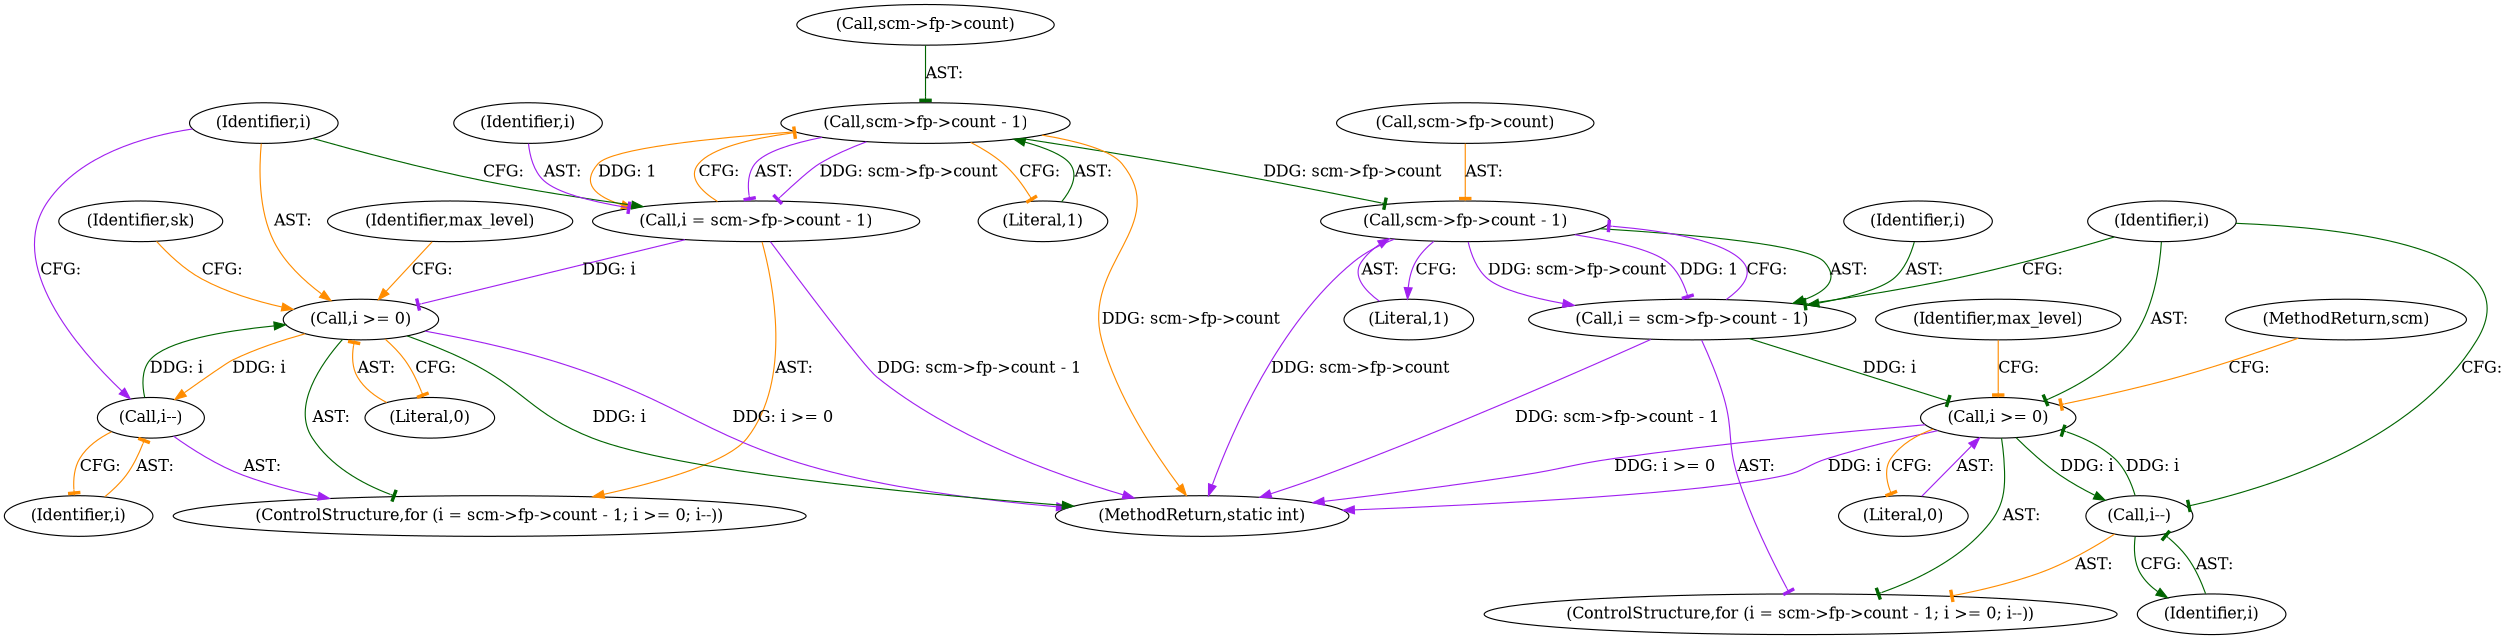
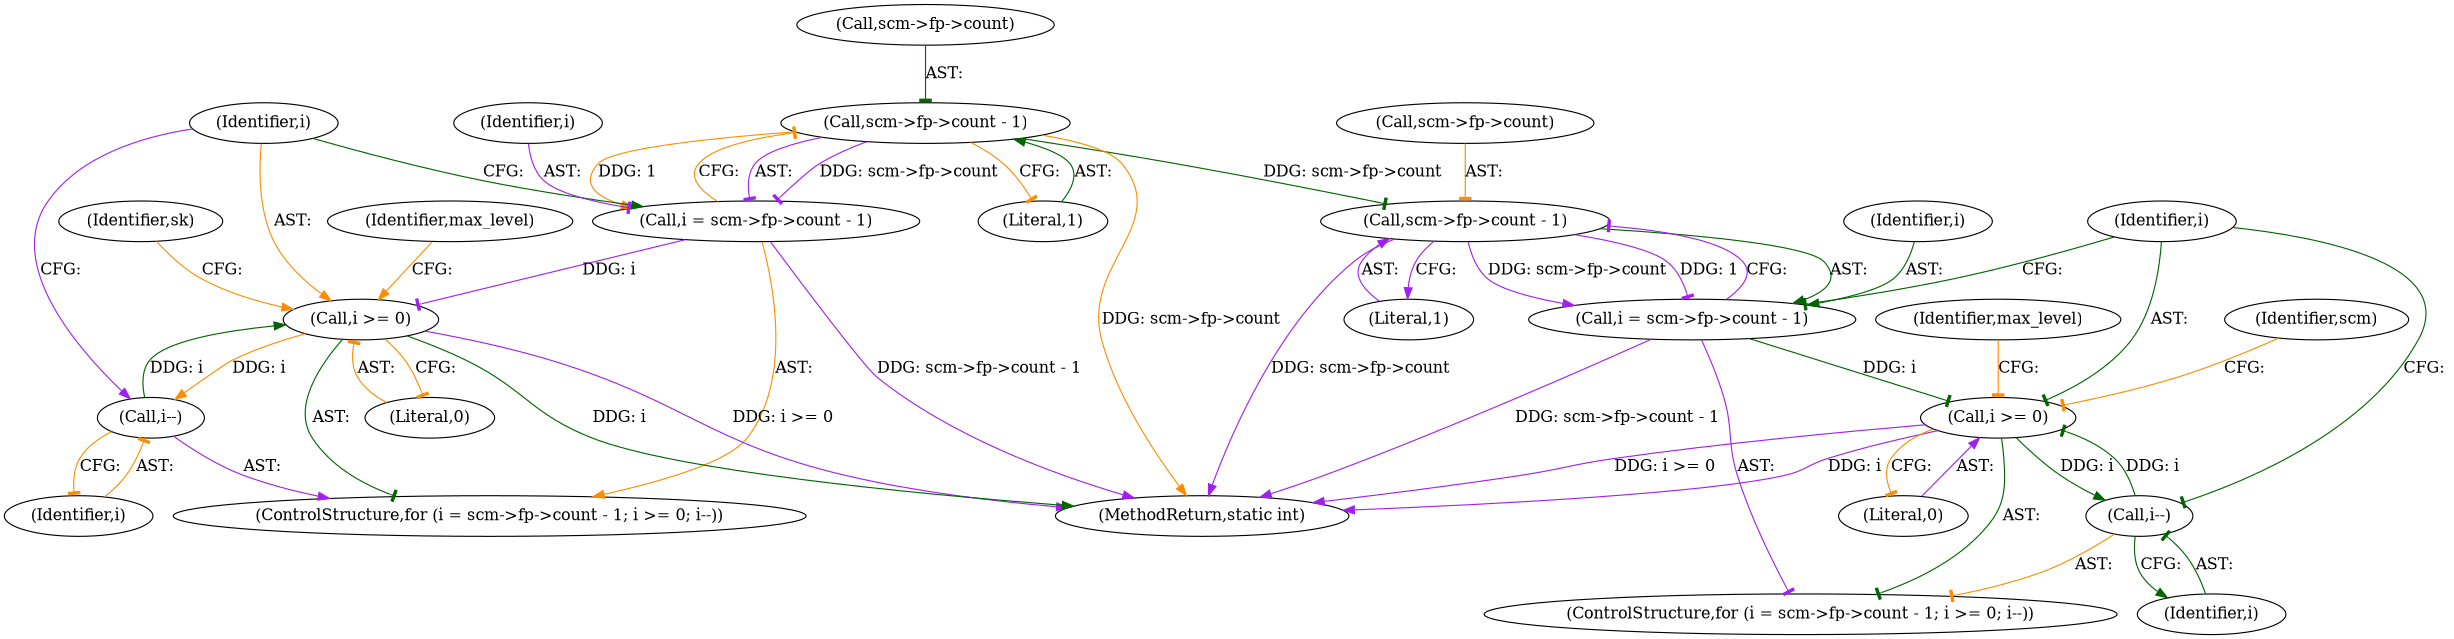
node "(MethodReturn,scm)": label "(MethodReturn,scm)" -> "(Identifier,scm)"
